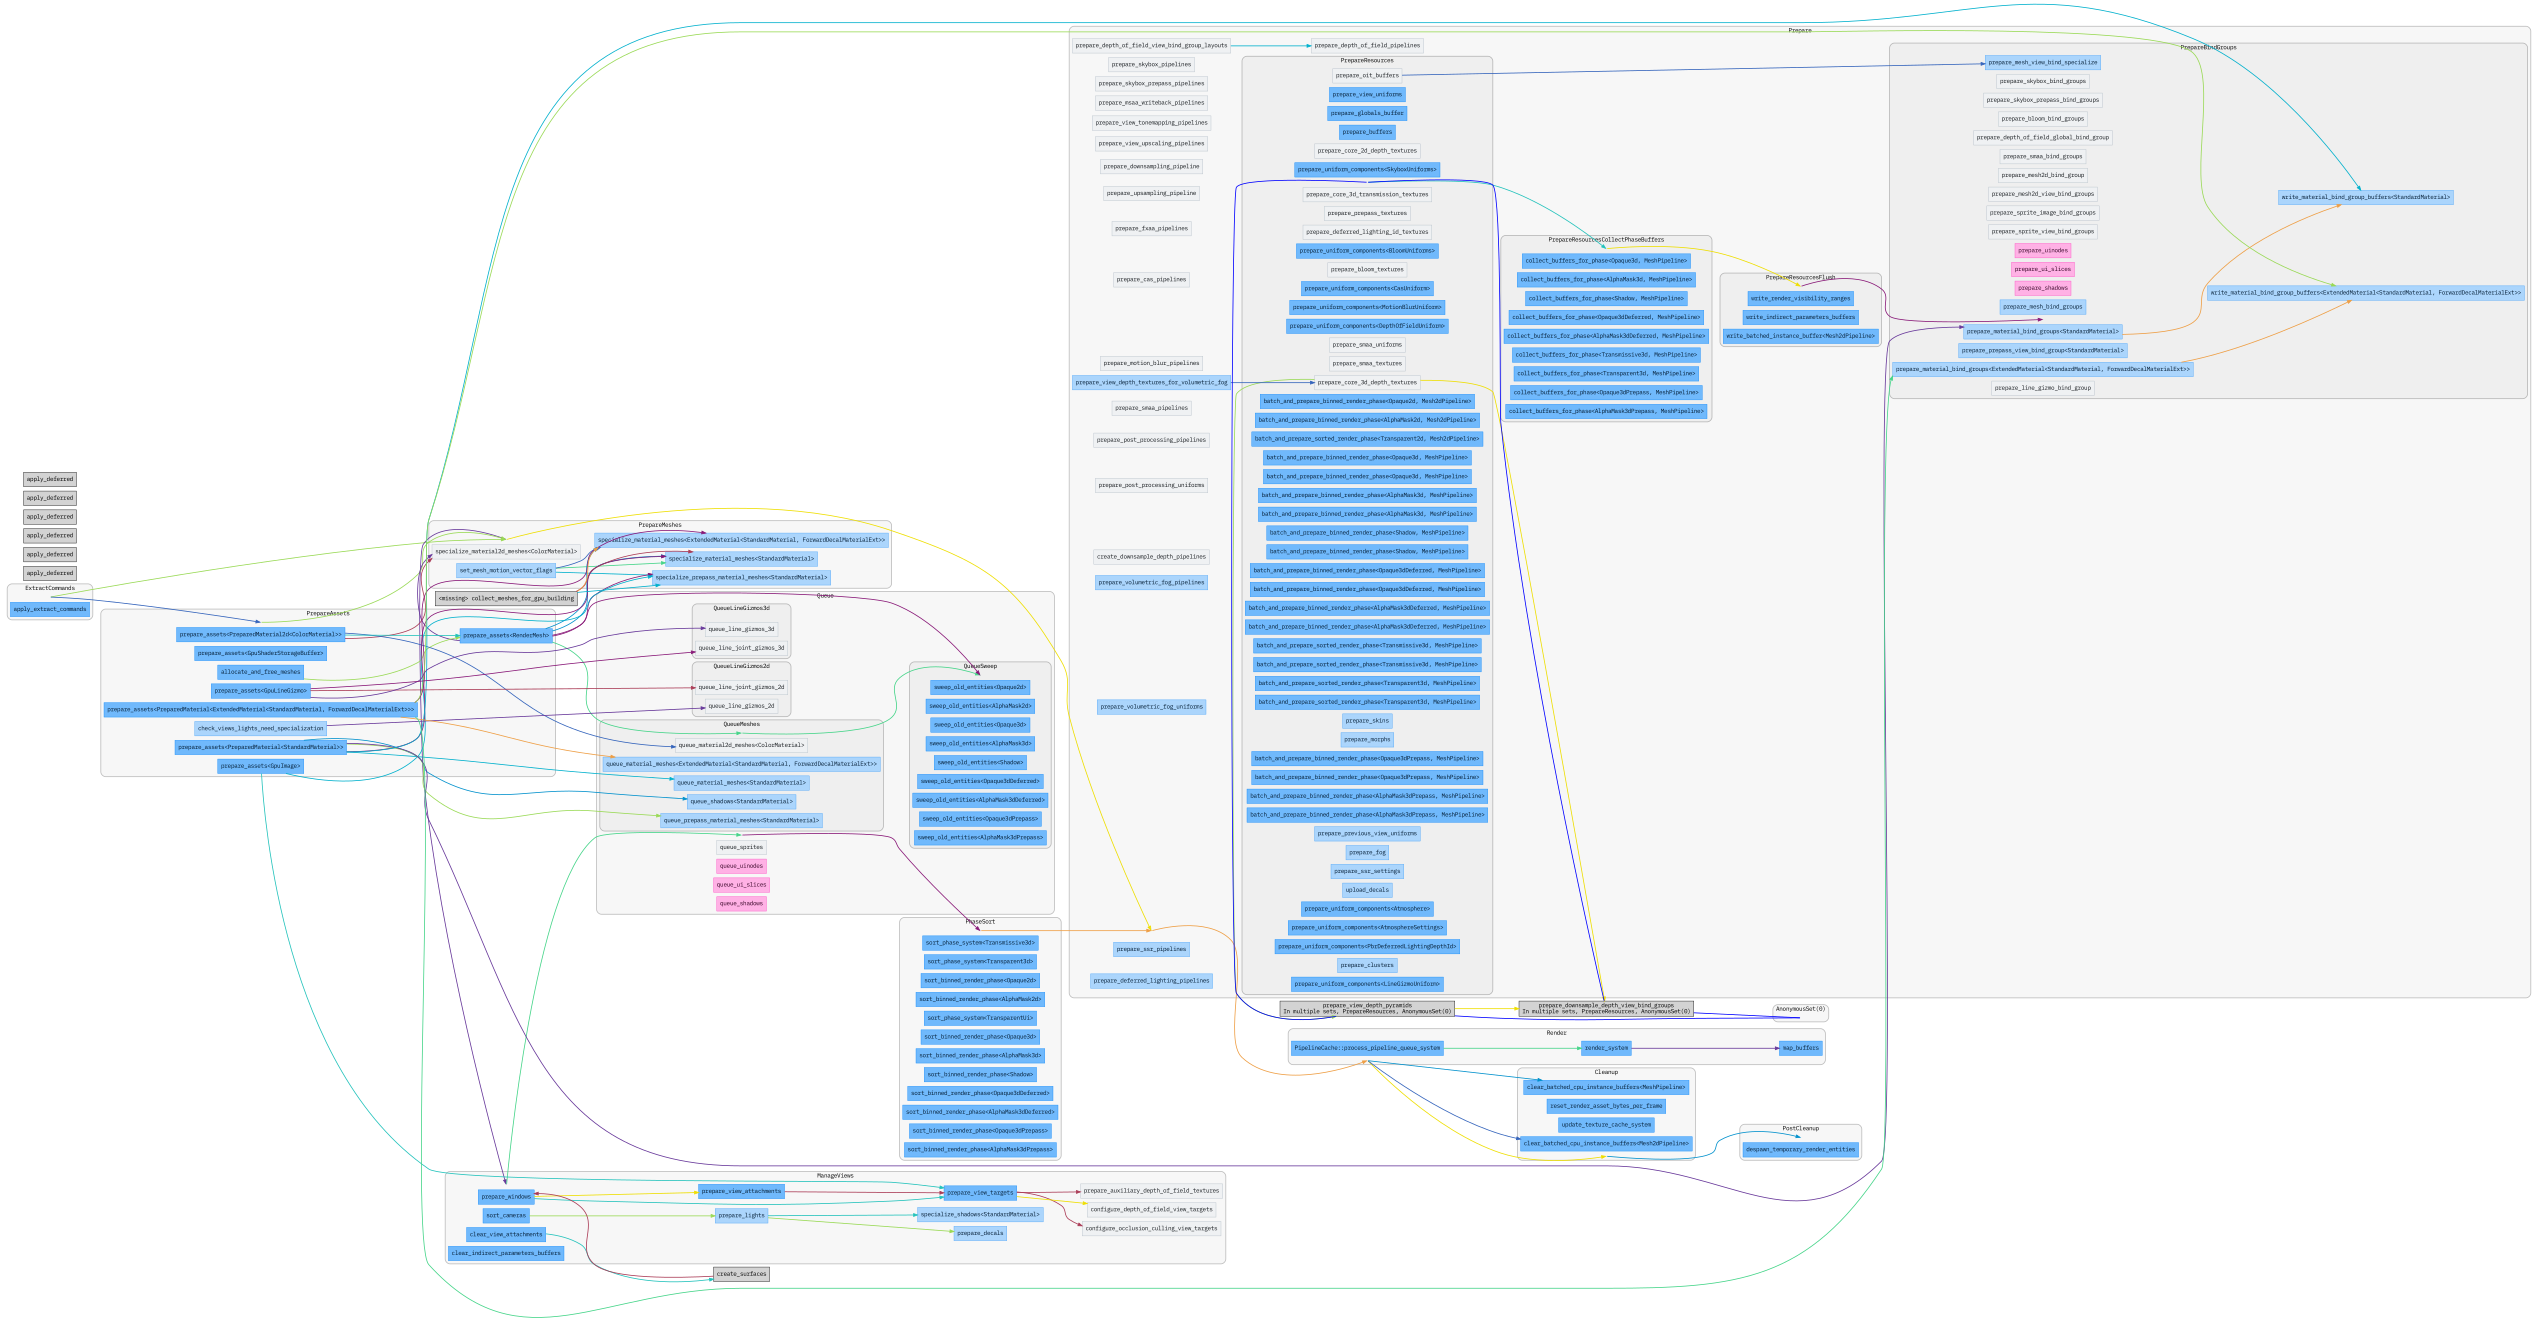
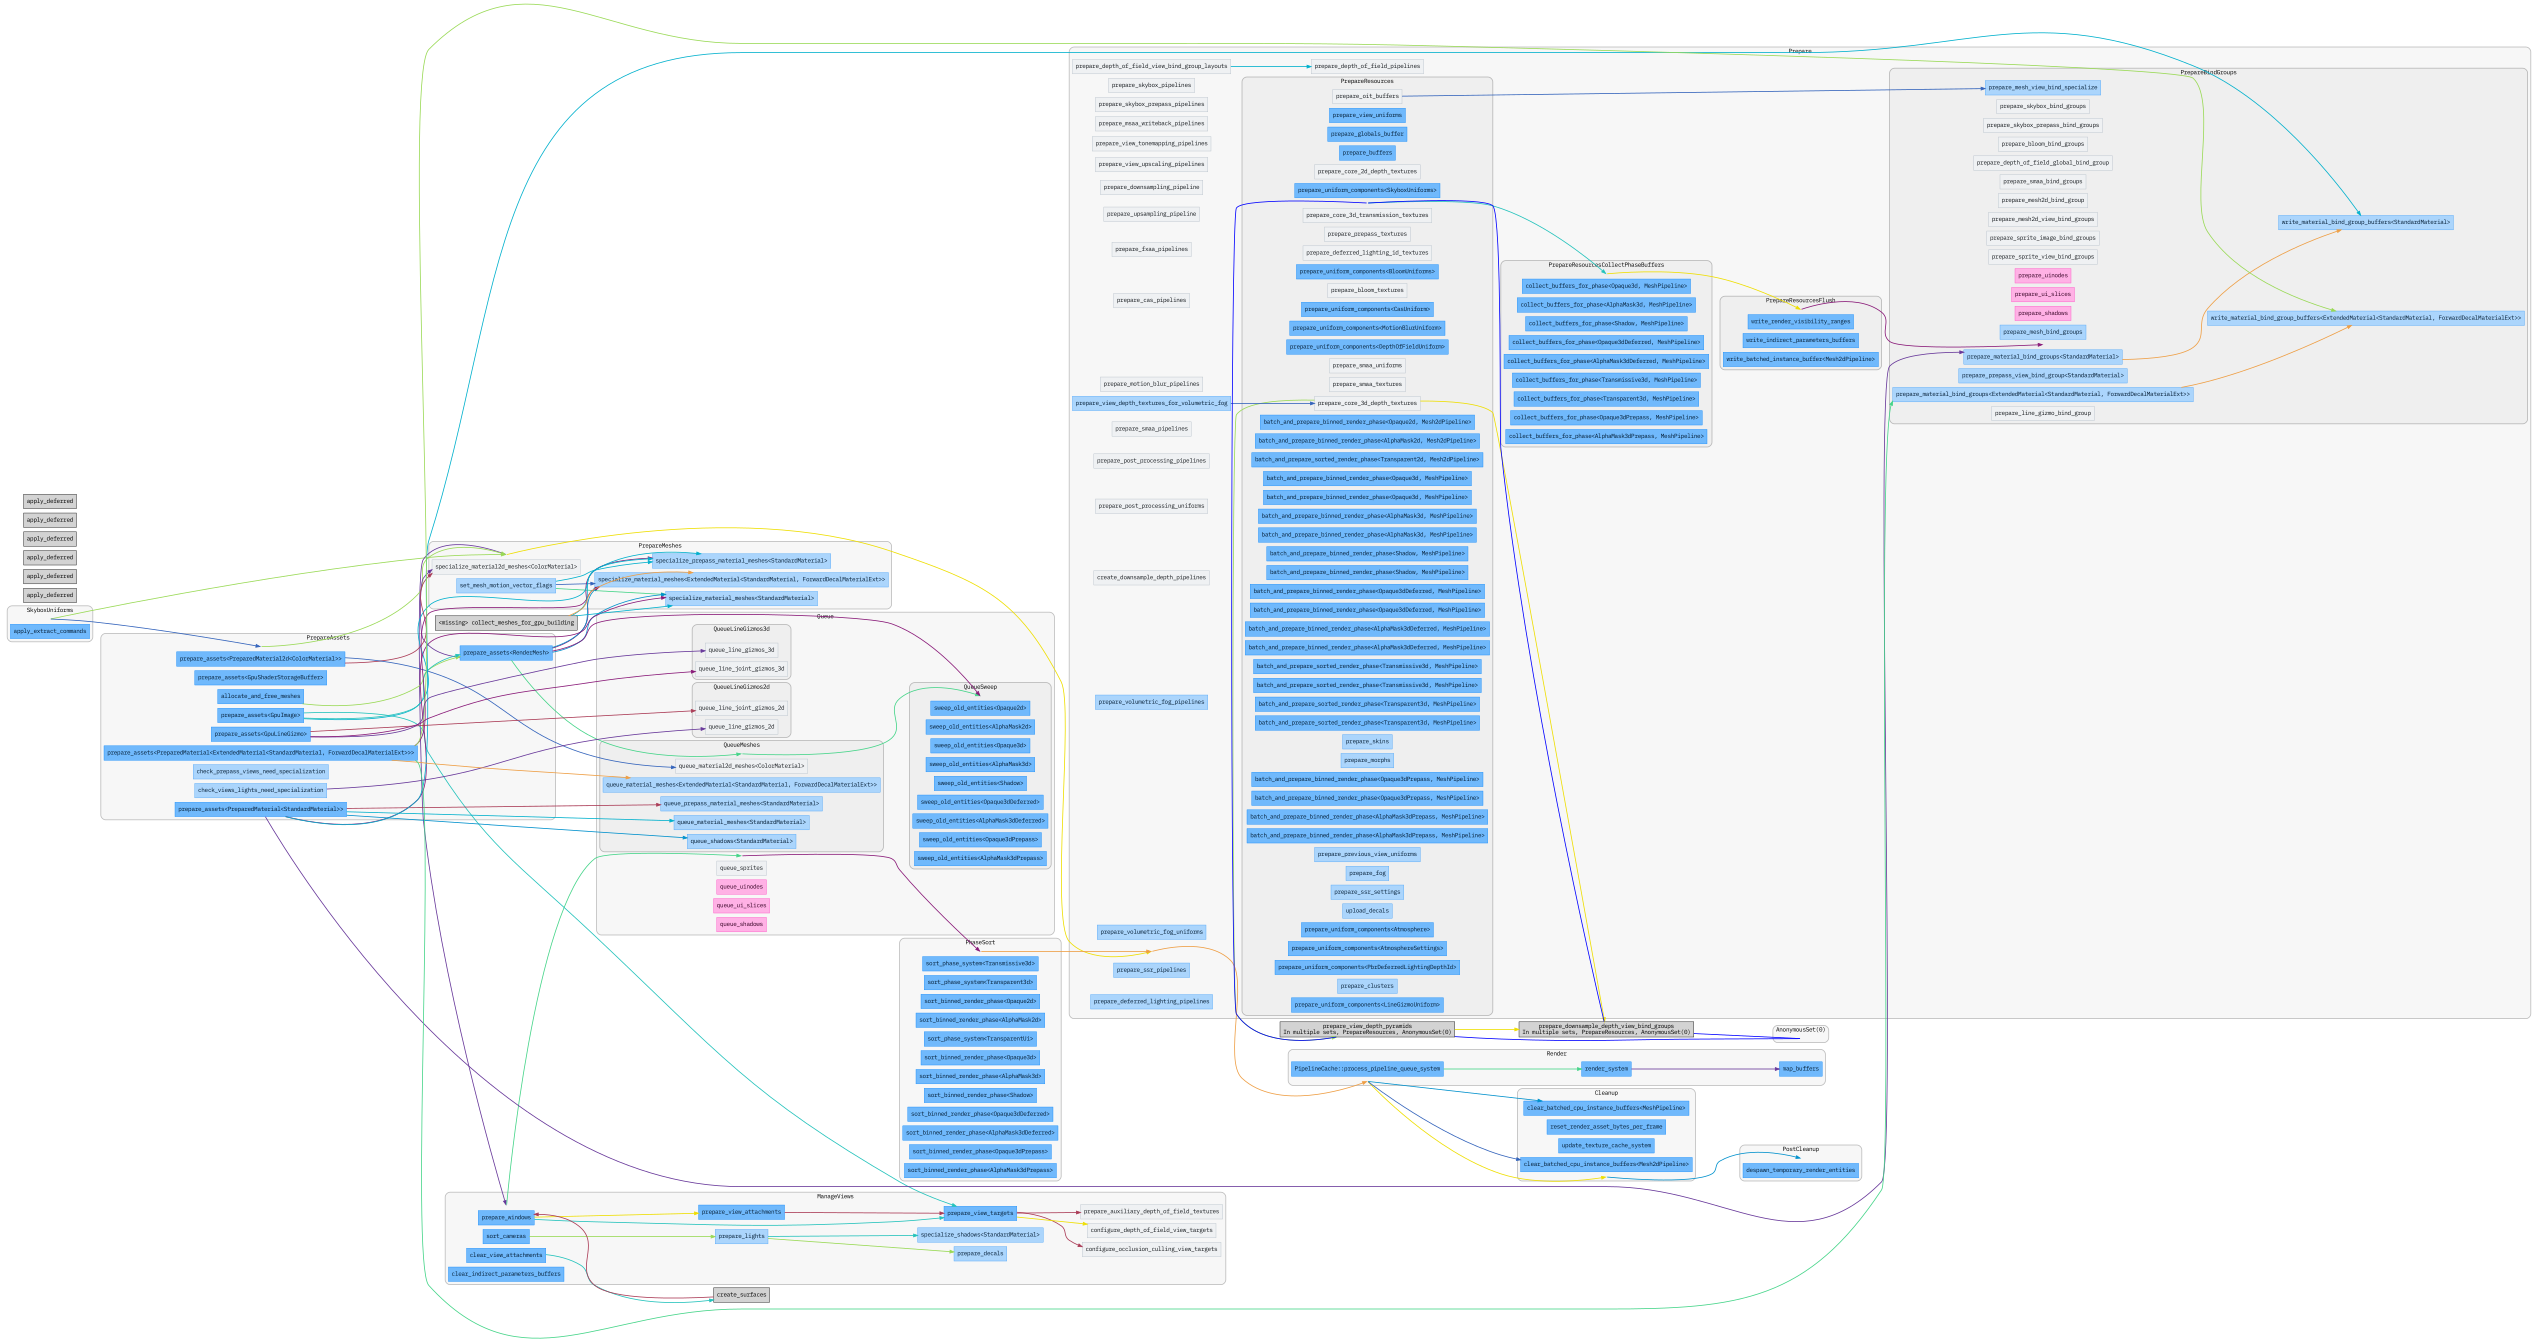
edge "<missing> collect_meshes_for_gpu_building" -> "specialize_material_meshes<StandardMaterial>": color #aa3a55 -> #00b0cc
cluster "ExtractCommands": label "ExtractCommands" -> "SkyboxUniforms"
edge "prepare_assets<PreparedMaterial2d<ColorMaterial>>" -> "prepare_assets<RenderMesh>": now "prepare_assets<GpuImage>" -> "prepare_assets<RenderMesh>"
node "check_prepass_views_need_specialization": added
edge "prepare_assets<PreparedMaterial<StandardMaterial>>" -> "queue_prepass_material_meshes<StandardMaterial>": color #99d955 -> #aa3a55
